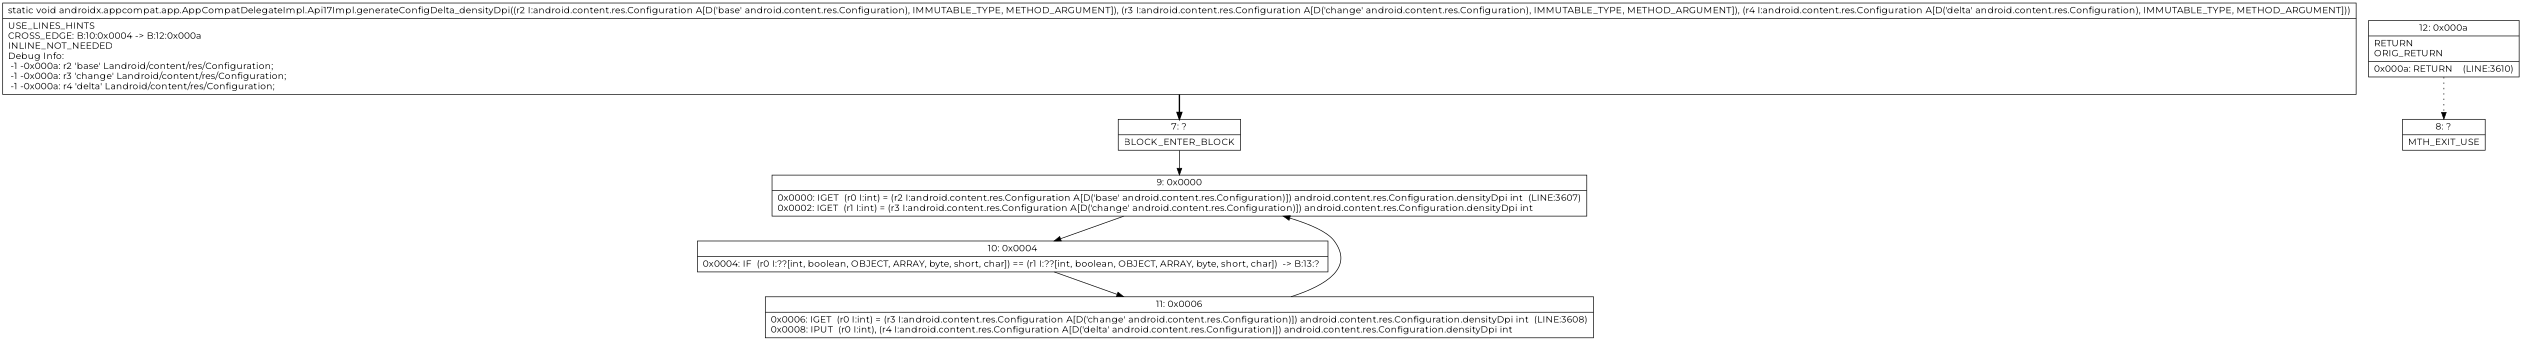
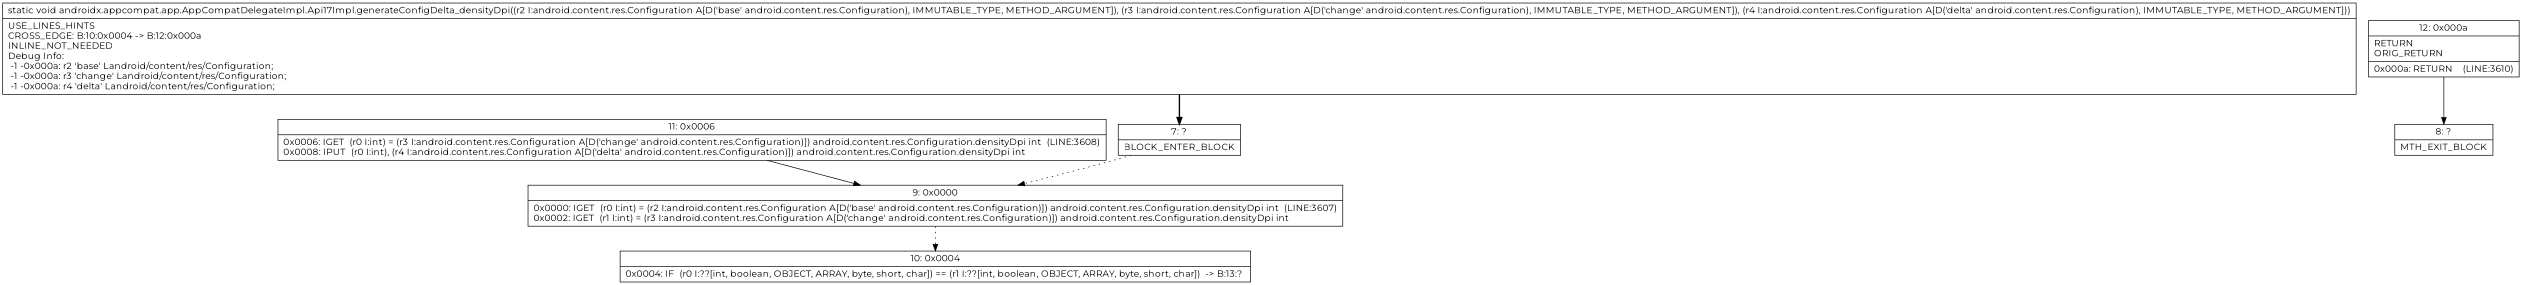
edge "12: 0x000a" -> "8: ?": style dotted -> solid
node "8: ?": text "MTH_EXIT_USE" -> "MTH_EXIT_BLOCK"
edge "7: ?" -> "9: 0x0000": style solid -> dotted
edge "9: 0x0000" -> "10: 0x0004": style solid -> dotted
edge "10: 0x0004" -> "11: 0x0006": removed
